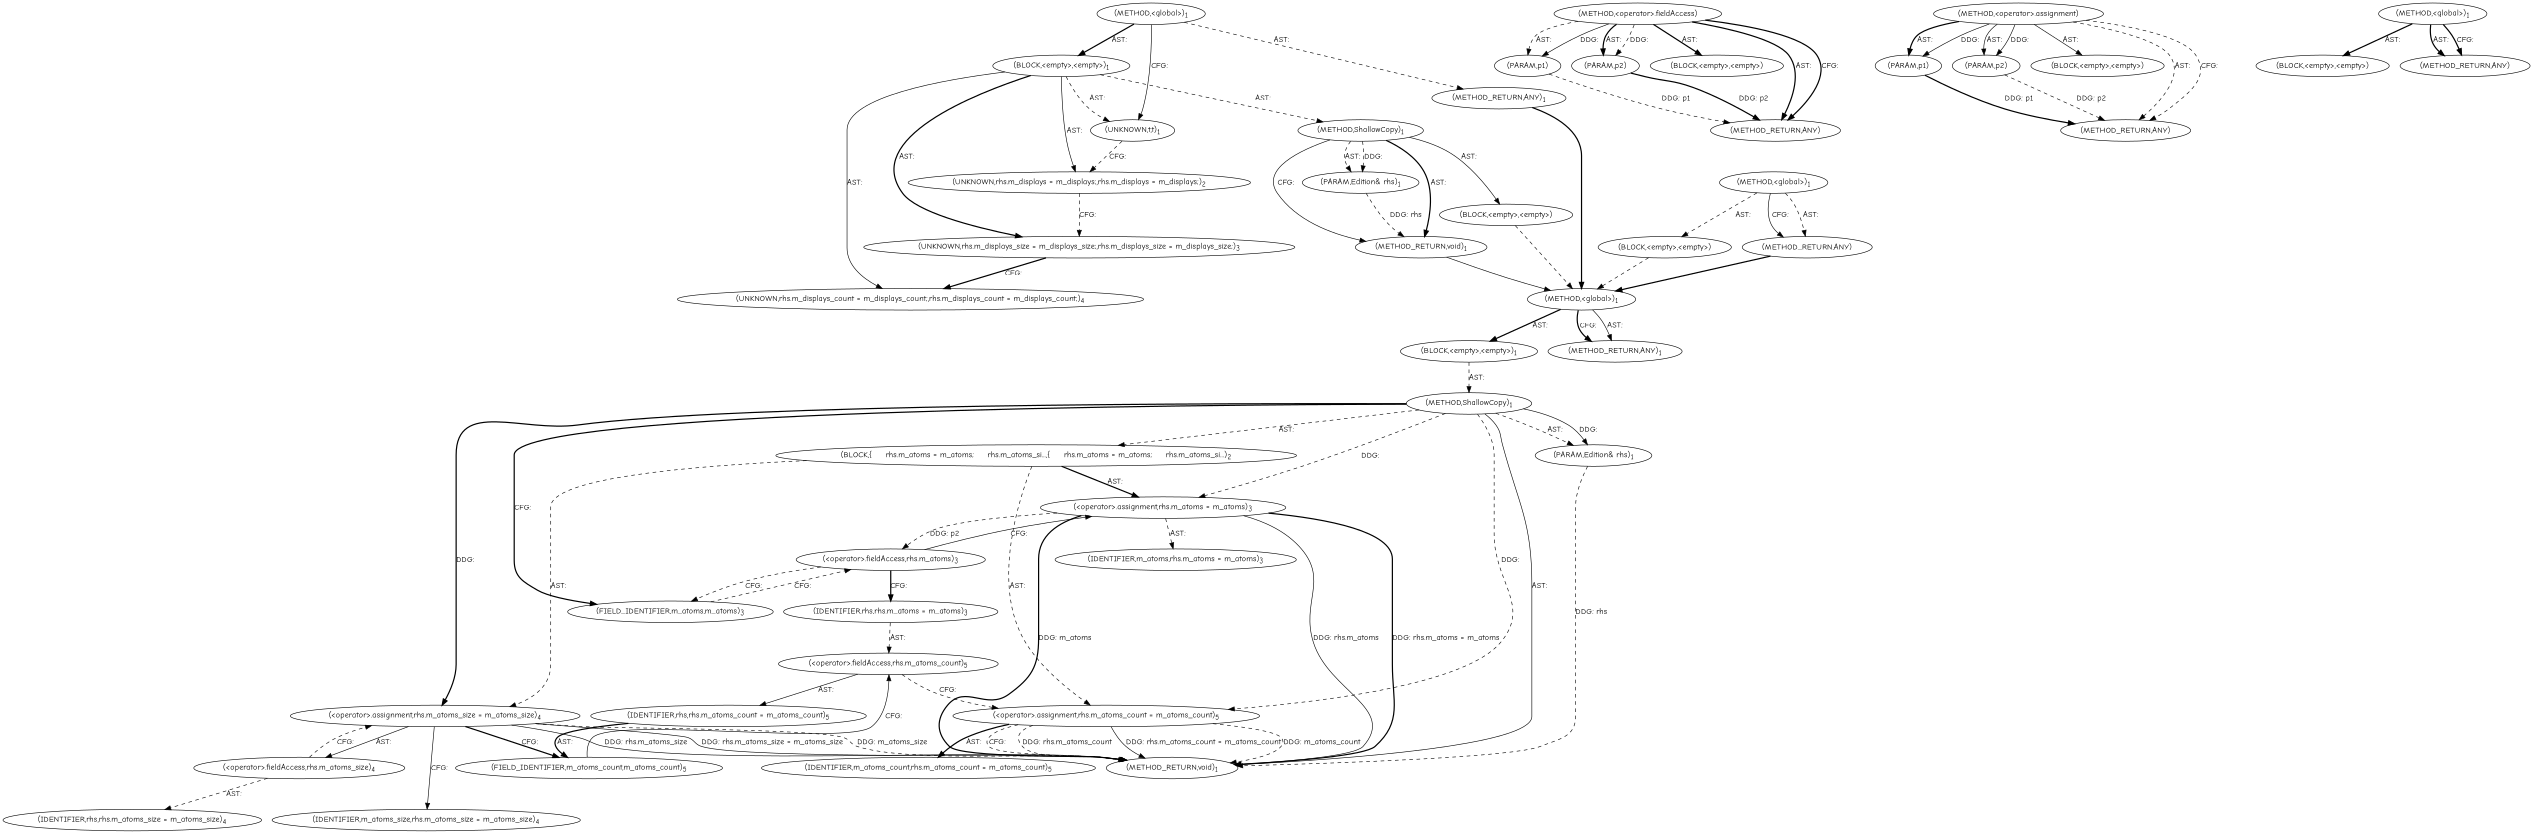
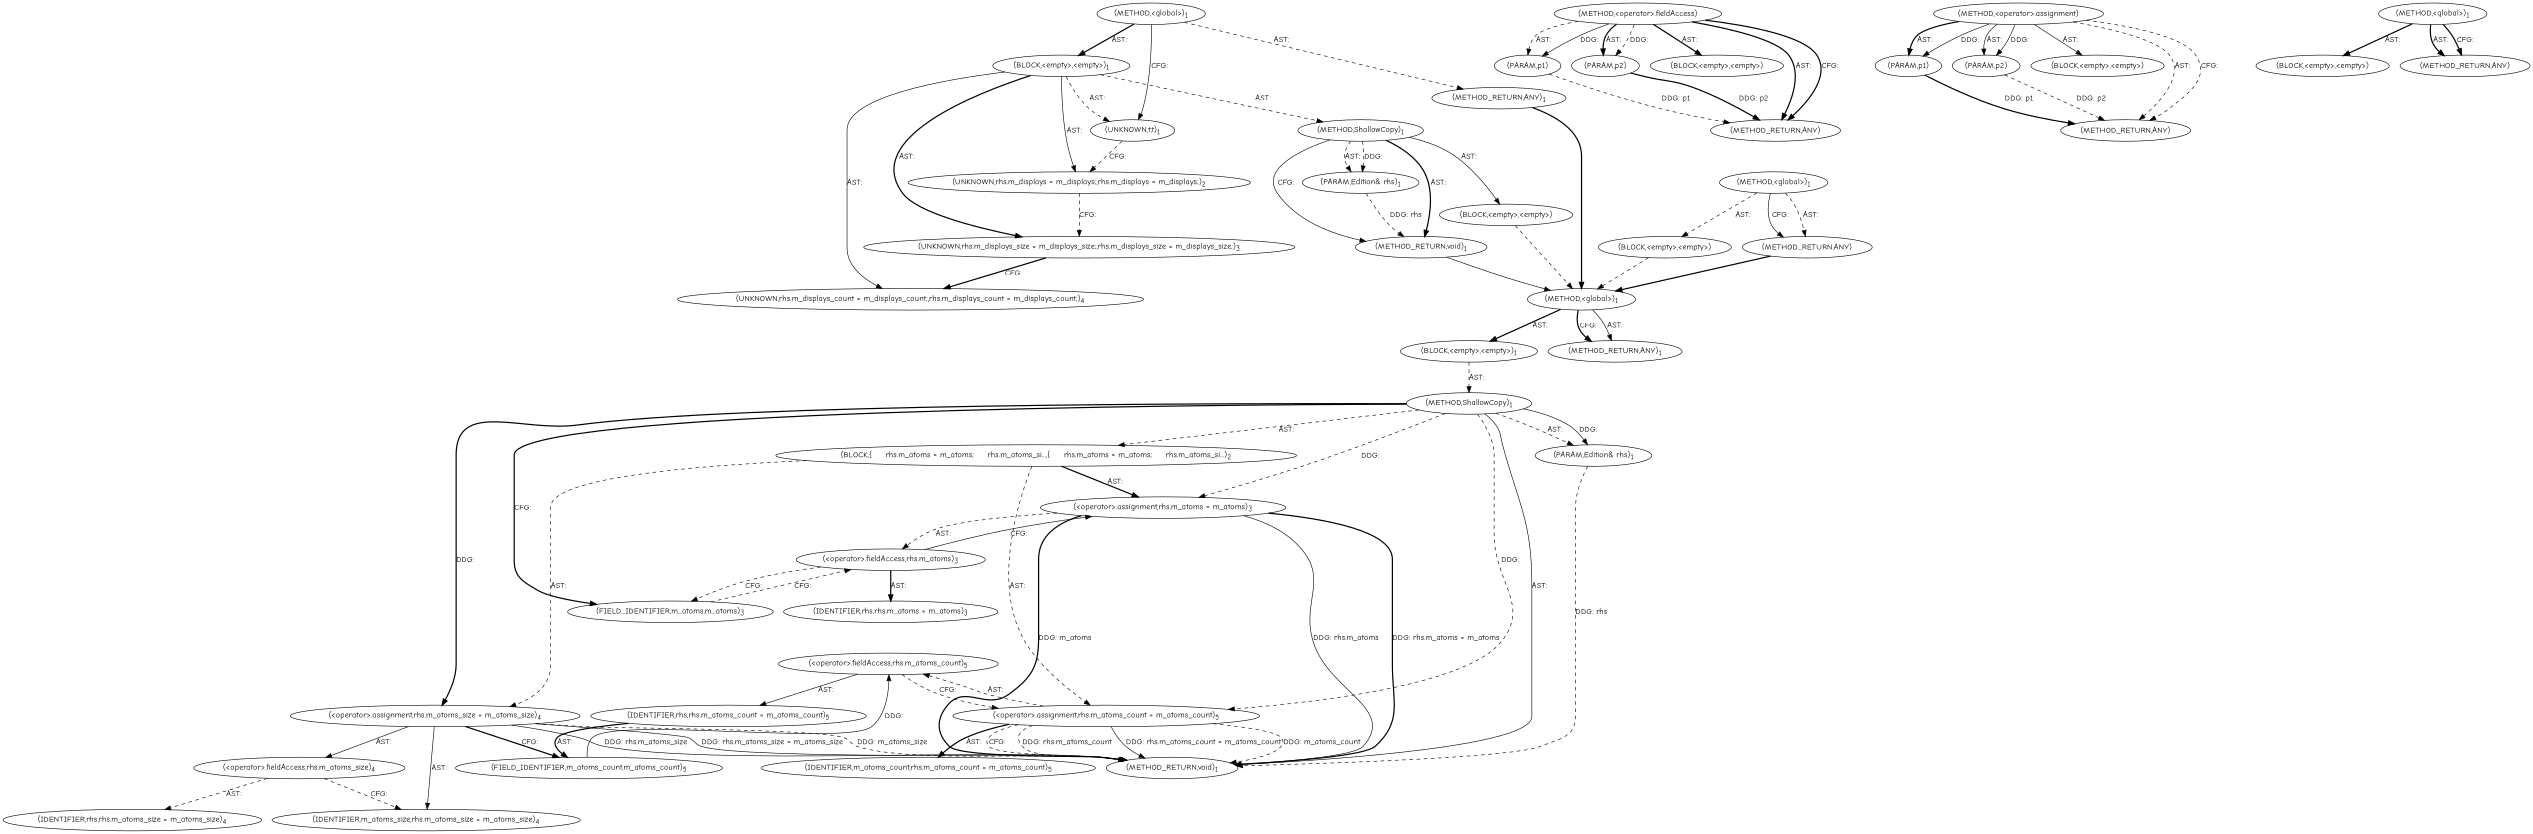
edge "(<operator>.assignment,rhs.m_atoms = m_atoms)" -> "(<operator>.fieldAccess,rhs.m_atoms)": label "DDG: p2" -> "AST: "
node "(IDENTIFIER,m_atoms,rhs.m_atoms = m_atoms)": removed
edge "(<operator>.fieldAccess,rhs.m_atoms)" -> "(IDENTIFIER,rhs,rhs.m_atoms = m_atoms)": label "CFG: " -> "AST: "
edge "(IDENTIFIER,rhs,rhs.m_atoms = m_atoms)" -> "(<operator>.fieldAccess,rhs.m_atoms_count)": now "(<operator>.assignment,rhs.m_atoms_count = m_atoms_count)" -> "(<operator>.fieldAccess,rhs.m_atoms_count)"
edge "(FIELD_IDENTIFIER,m_atoms_count,m_atoms_count)" -> "(<operator>.fieldAccess,rhs.m_atoms_count)": label "CFG: " -> "DDG: "
edge "(<operator>.fieldAccess,rhs.m_atoms_size)" -> "(<operator>.assignment,rhs.m_atoms_size = m_atoms_size)": now "(<operator>.fieldAccess,rhs.m_atoms_size)" -> "(IDENTIFIER,m_atoms_size,rhs.m_atoms_size = m_atoms_size)"
edge "(<operator>.assignment,rhs.m_atoms_size = m_atoms_size)" -> "(IDENTIFIER,m_atoms_size,rhs.m_atoms_size = m_atoms_size)": label "CFG: " -> "AST: "
